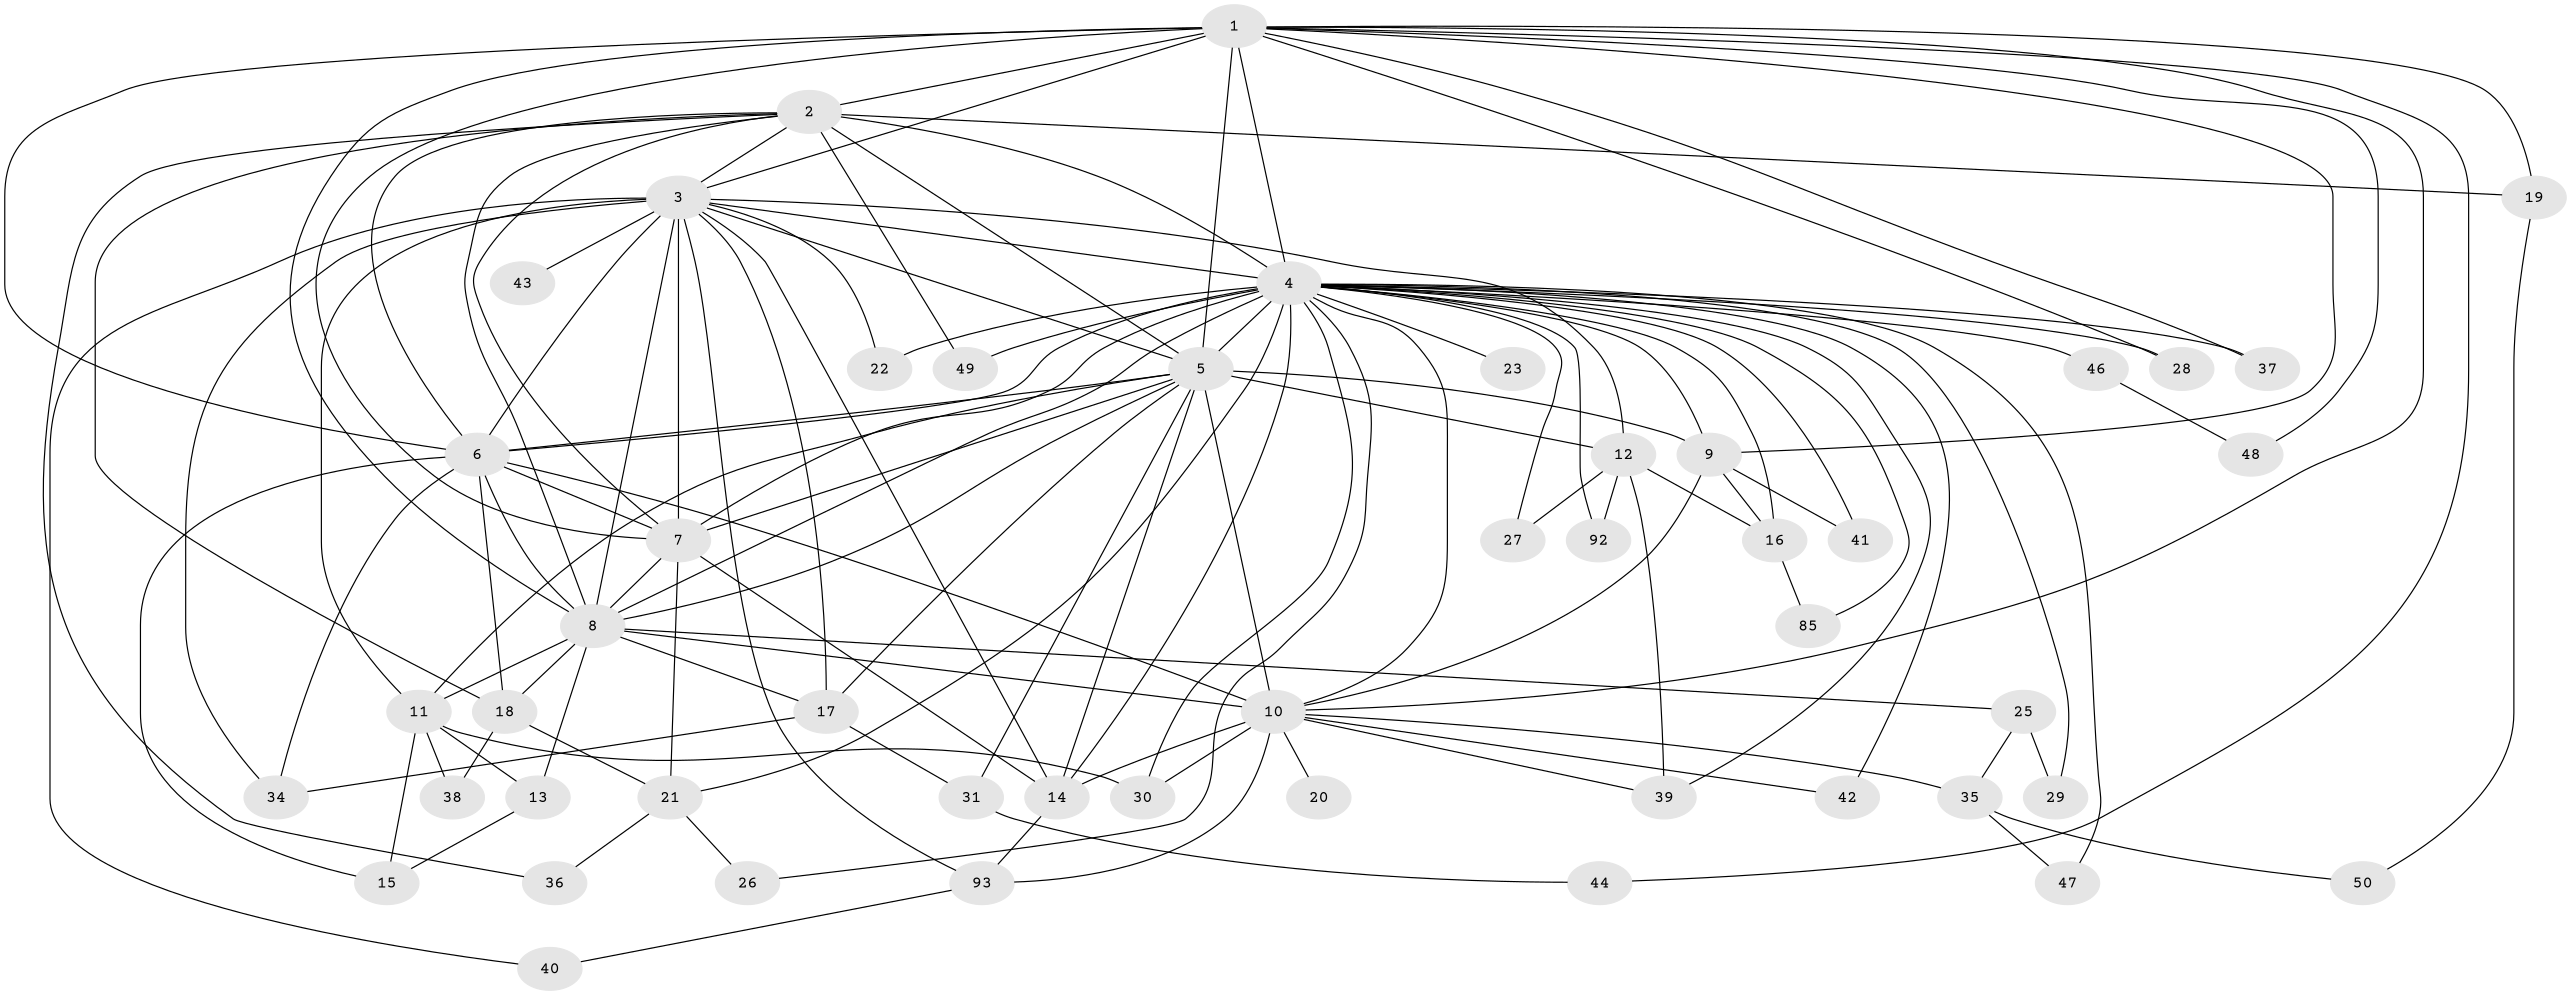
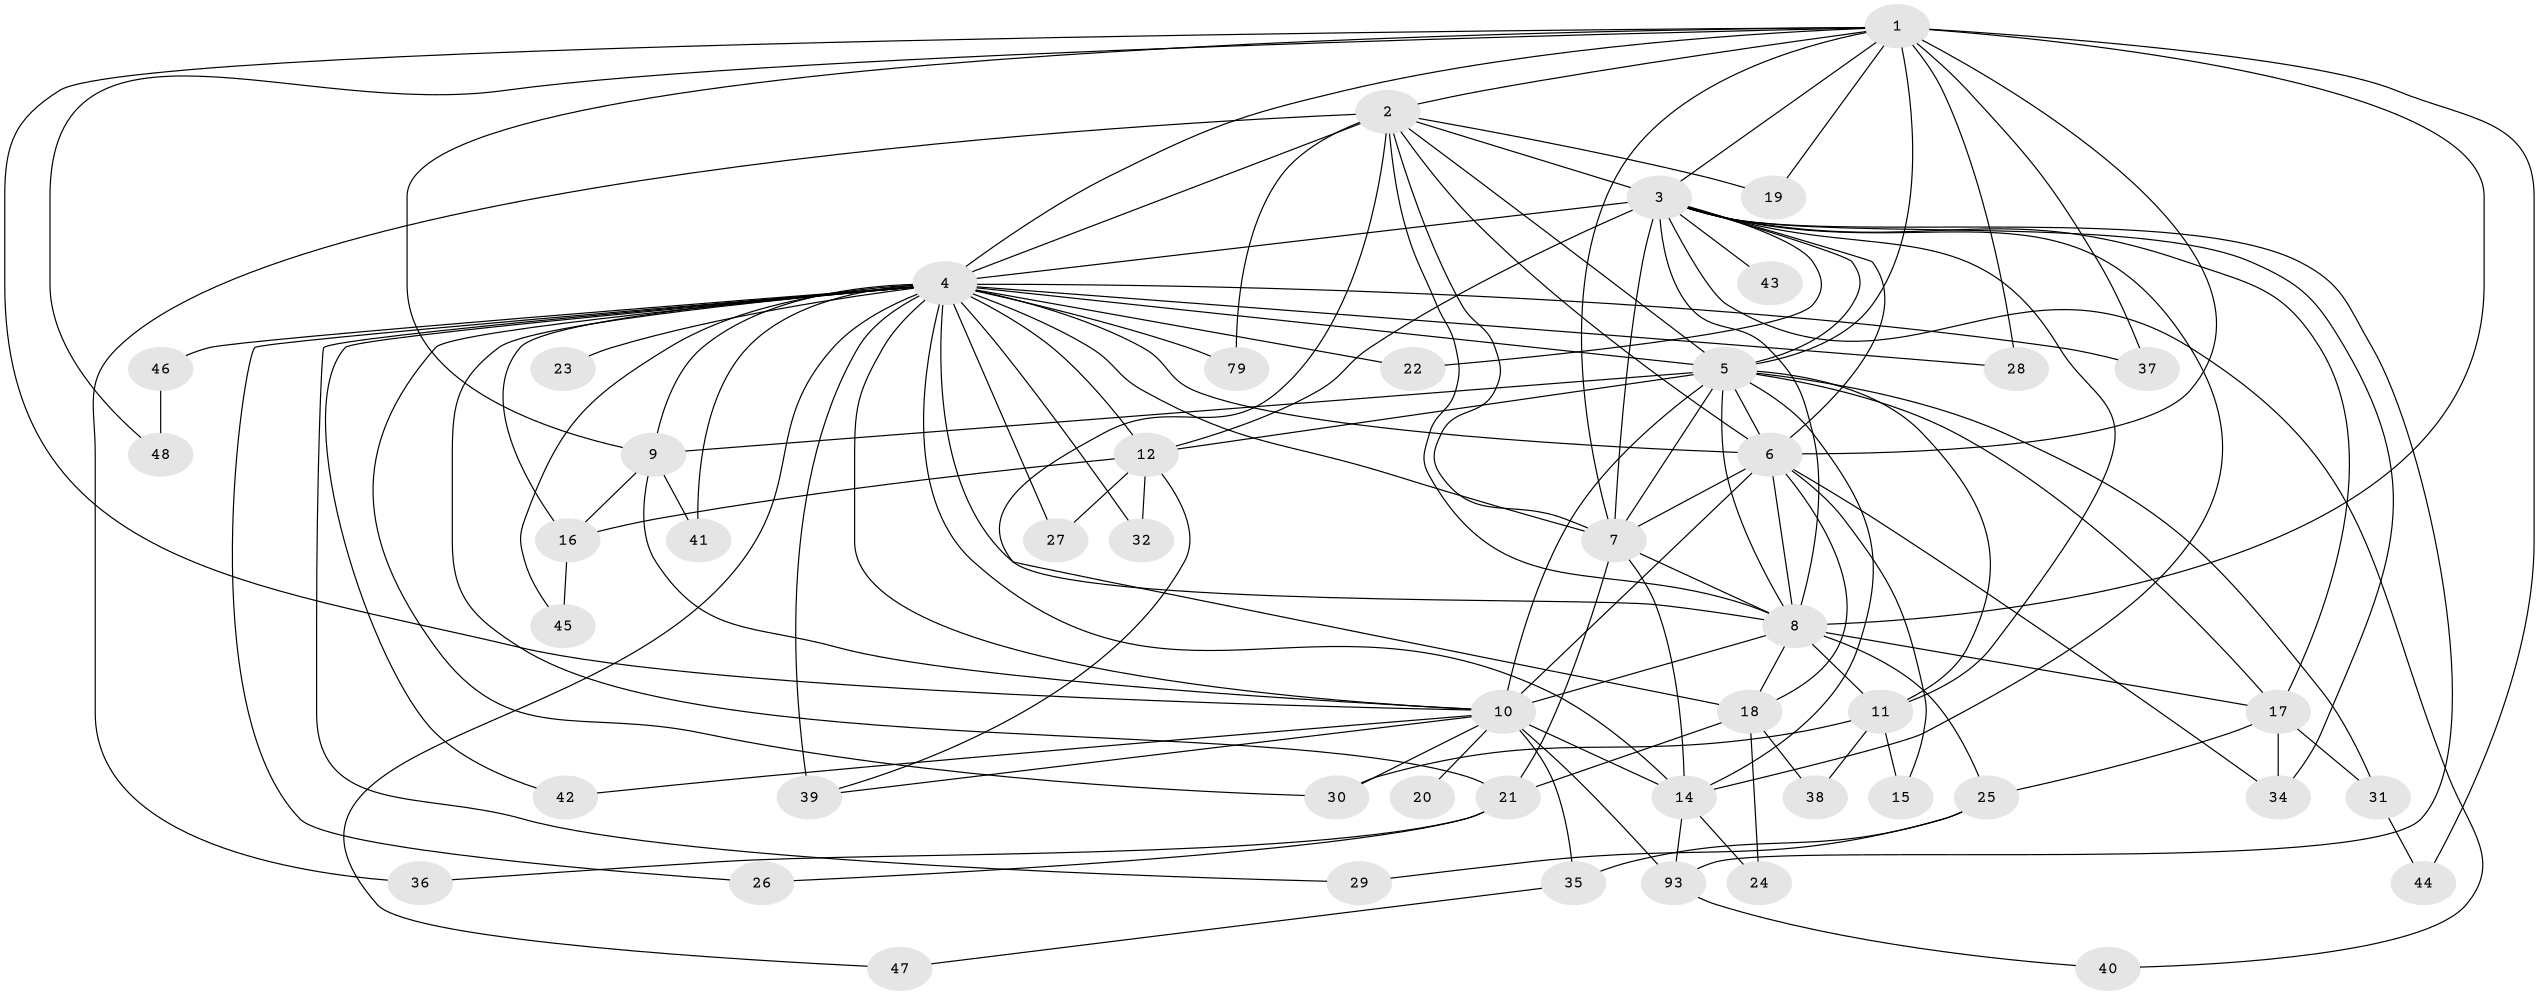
edge "4" -- "12": added
node "49": label "49" -> "79"
node "92": label "92" -> "32"
node "85": label "85" -> "45"
edge "17" -- "25": added
node "13": removed
node "24": added
node "50": removed
